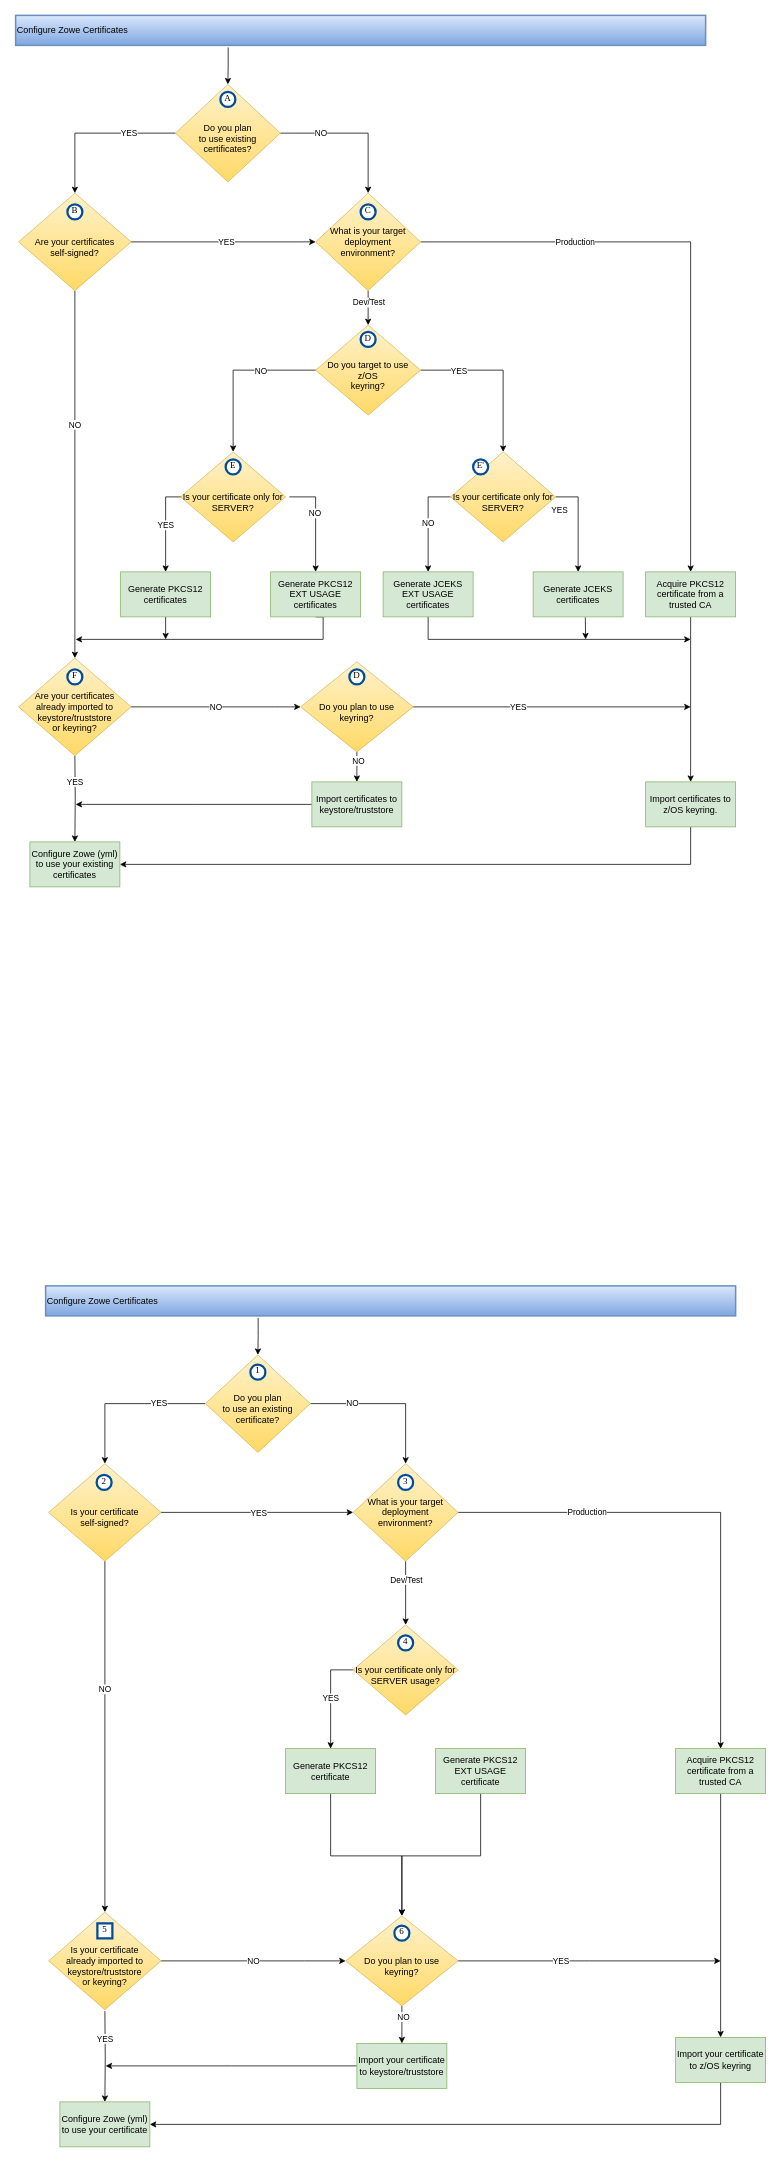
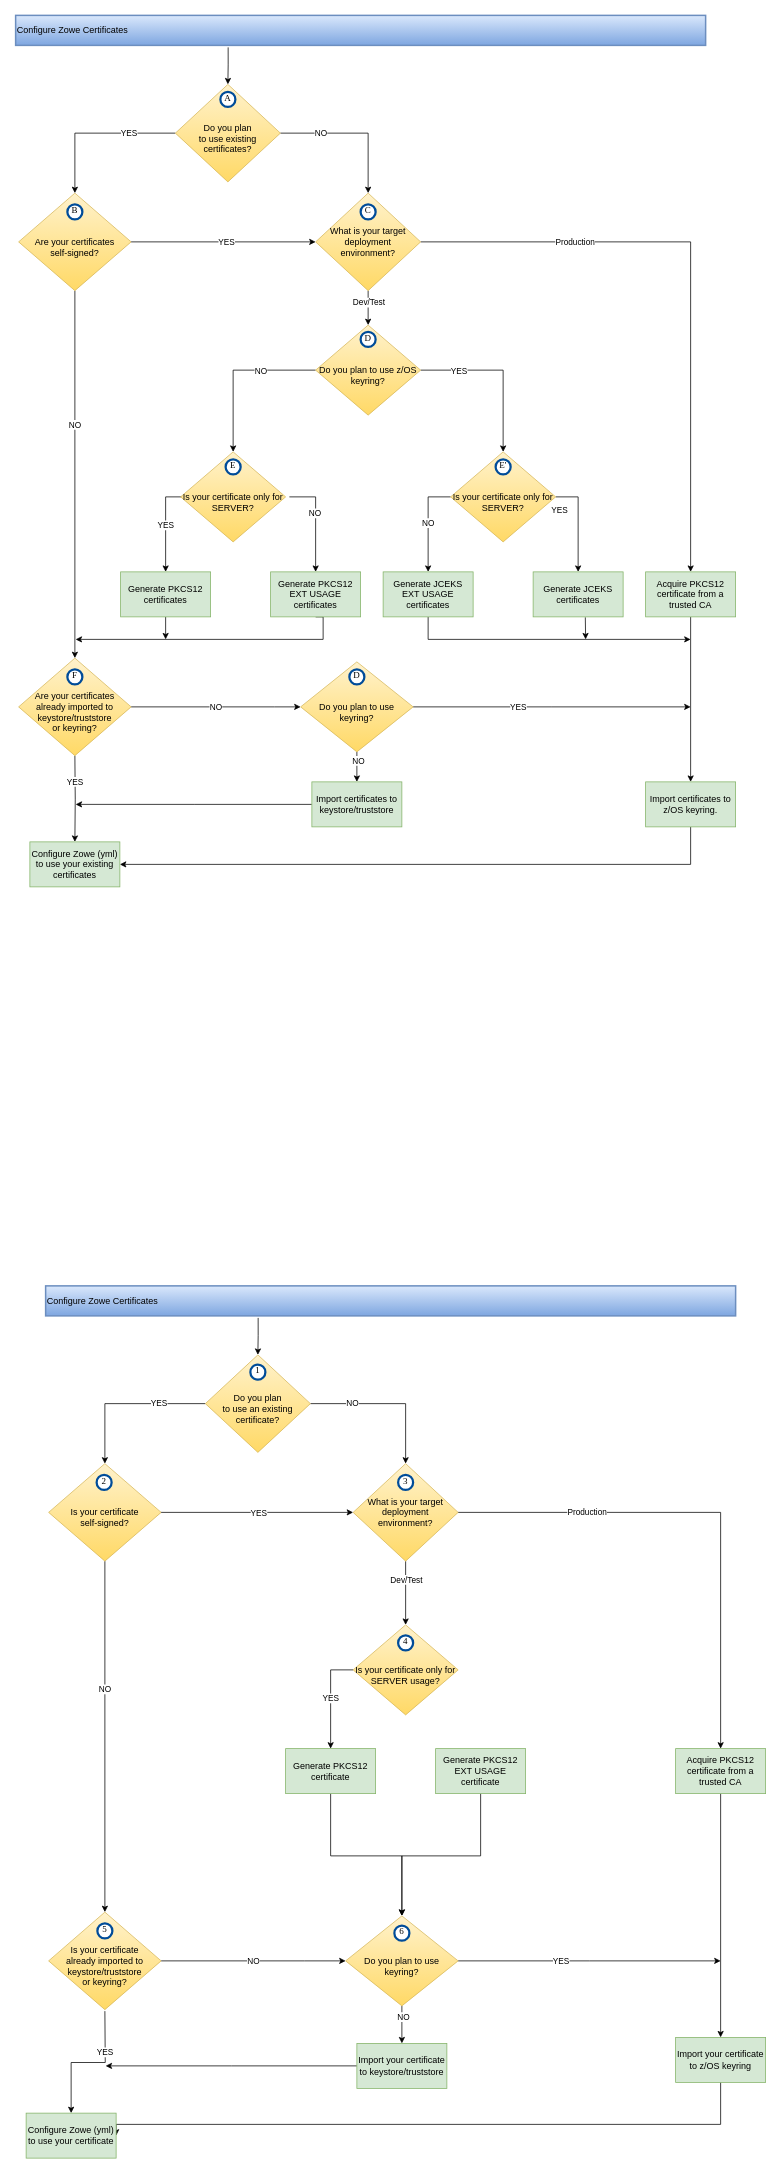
node "Do you target to use z/OS keyring?": label "Do you target to use z/OS keyring?" -> "Do you plan to use z/OS keyring?"
node "E'": moved (480, 467) -> (503, 467)
node "5": shape rectangle -> ellipse
node "Configure Zowe (yml) to use your certificate": moved (105, 2124) -> (71, 2136)
